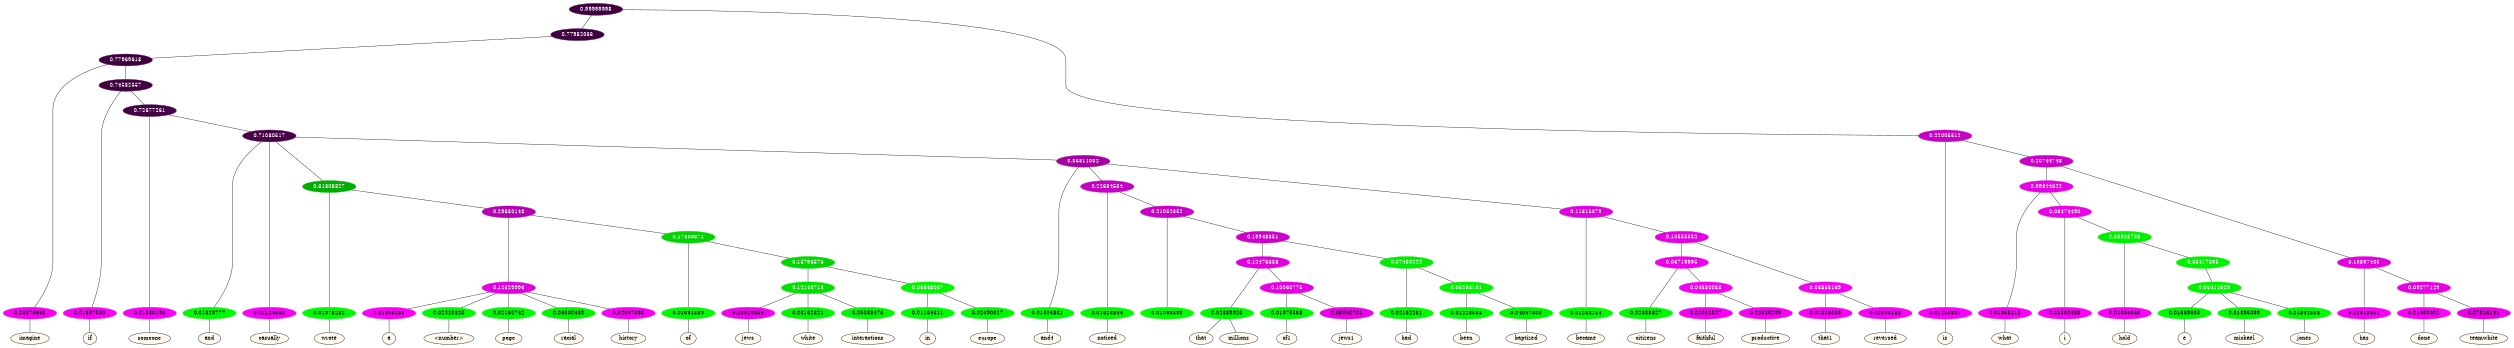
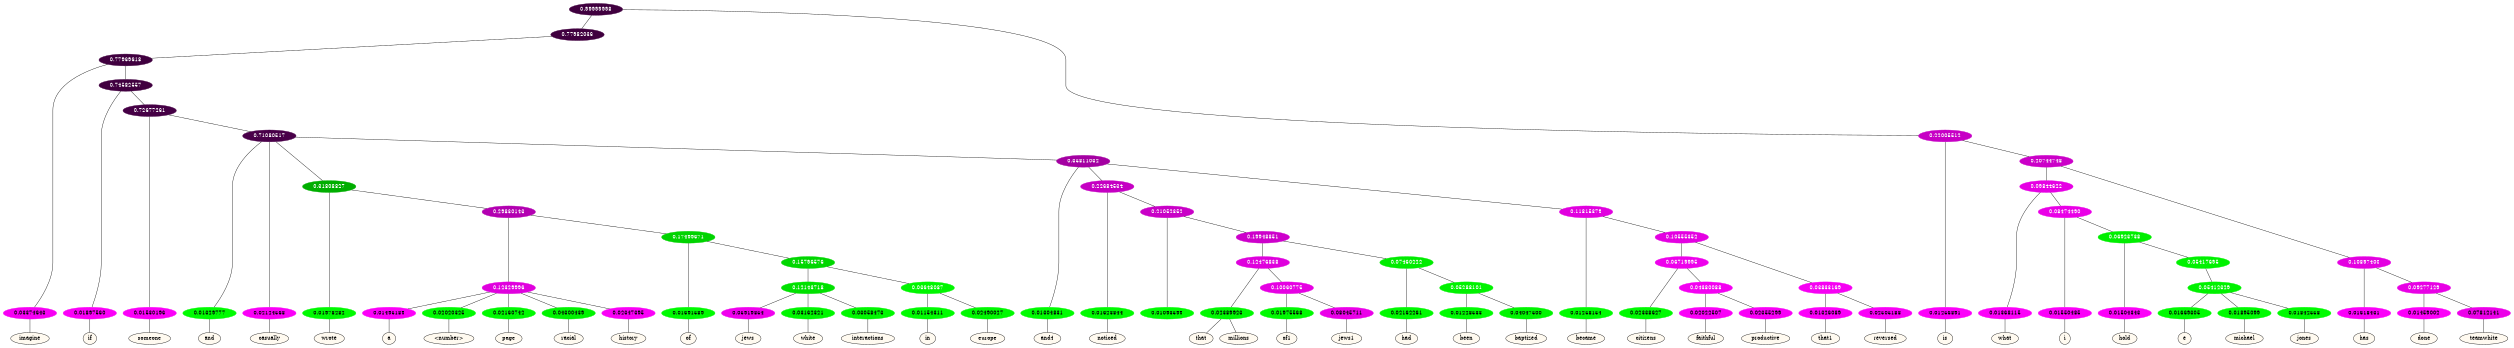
node "0.08045731": label "0.08045731" -> "0.08045711"
node "0.07816141": label "0.07816141" -> "0.07812141"
